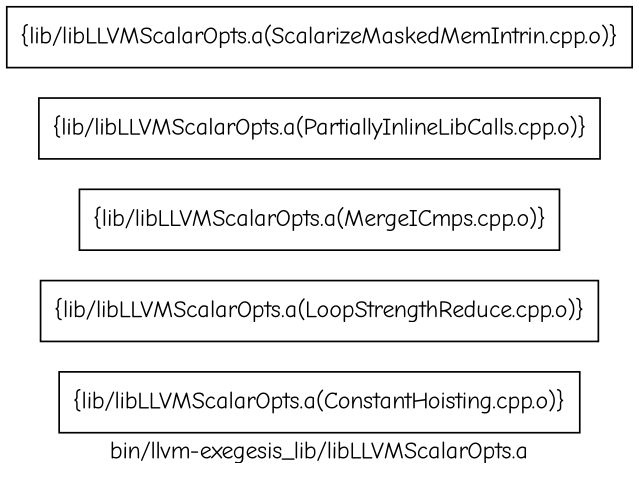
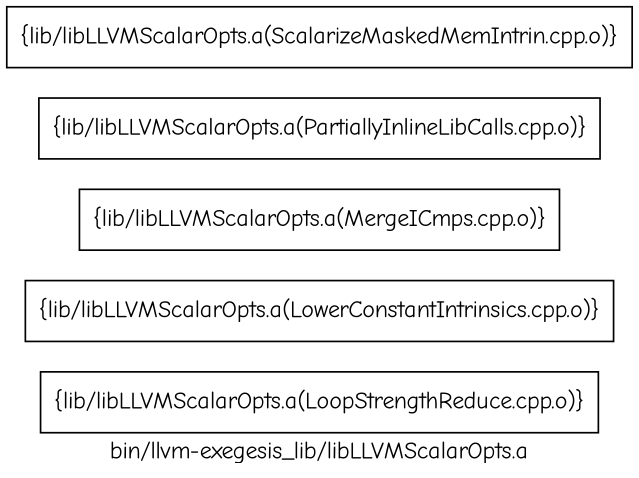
node "{lib/libLLVMScalarOpts.a(LowerConstantIntrinsics.cpp.o)}": added
node "{lib/libLLVMScalarOpts.a(ConstantHoisting.cpp.o)}": removed
